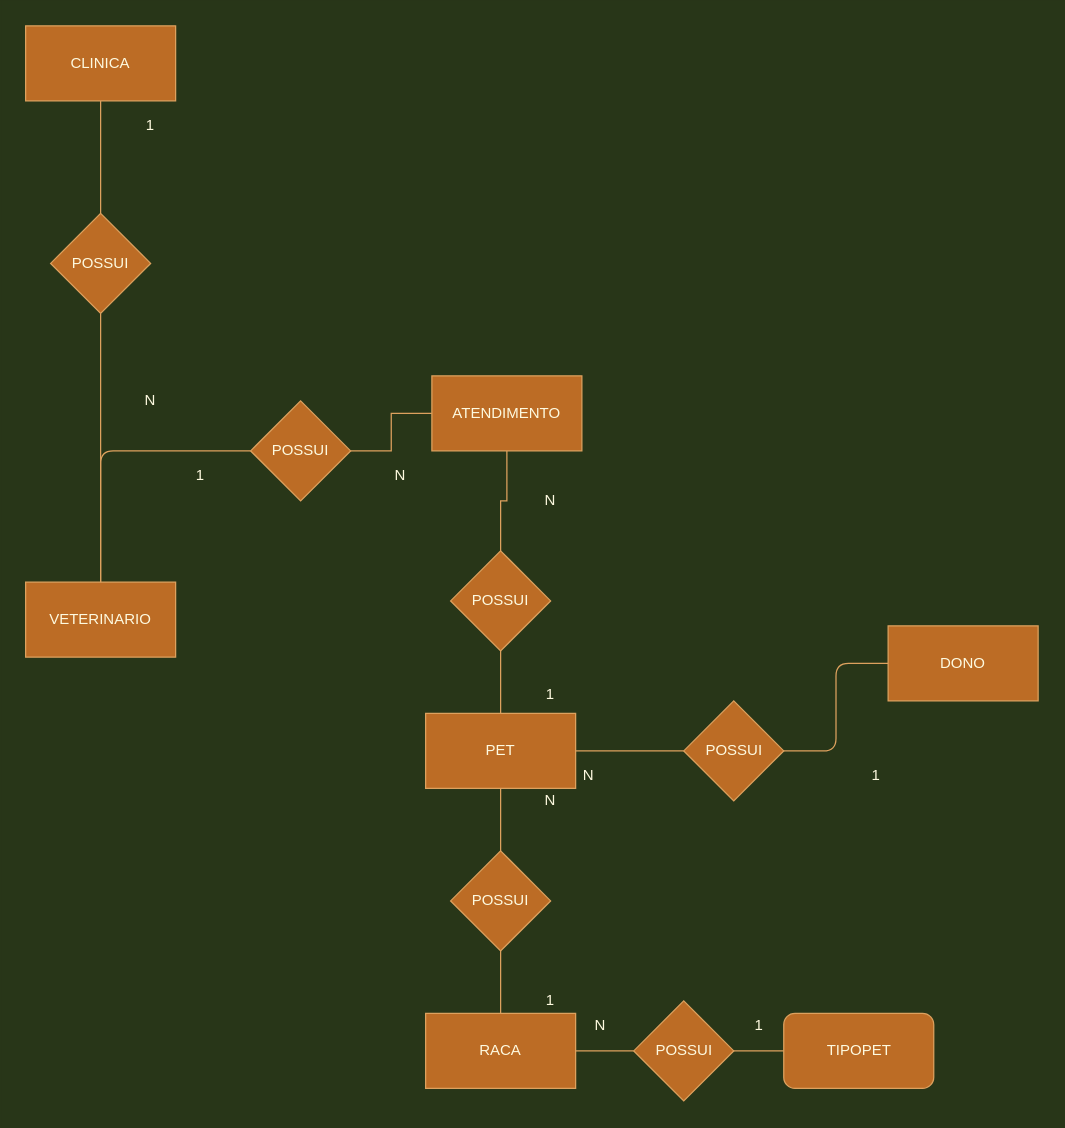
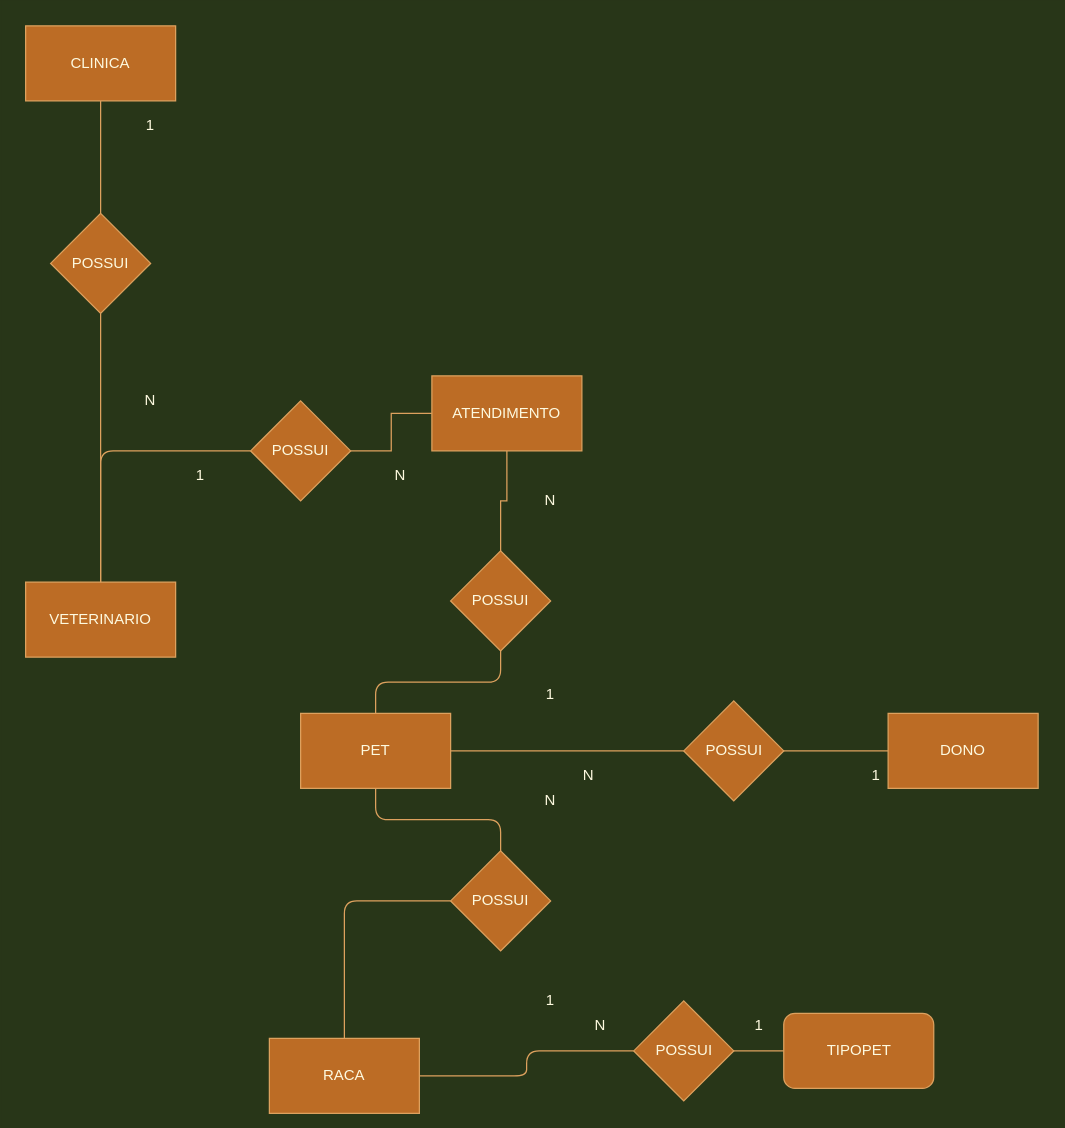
node "DONO": moved (963, 663) -> (963, 751)
node "PET": moved (501, 751) -> (376, 751)
node "RACA": moved (501, 1051) -> (344, 1076)
